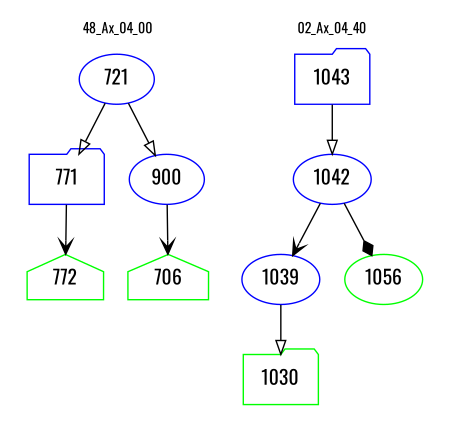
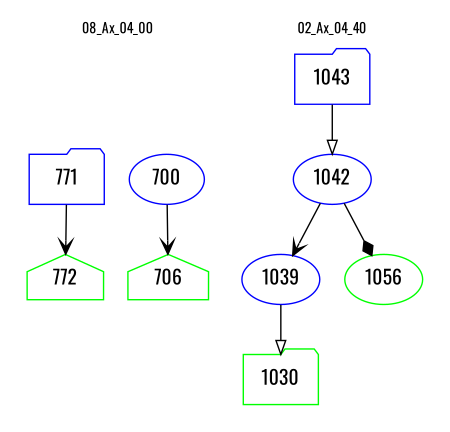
cluster "48_Ax_04_00": label "48_Ax_04_00" -> "08_Ax_04_00"
node "721": removed
node "900": label "900" -> "700"
